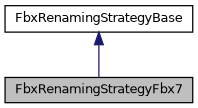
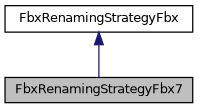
node "FbxRenamingStrategyBase": label "FbxRenamingStrategyBase" -> "FbxRenamingStrategyFbx"
